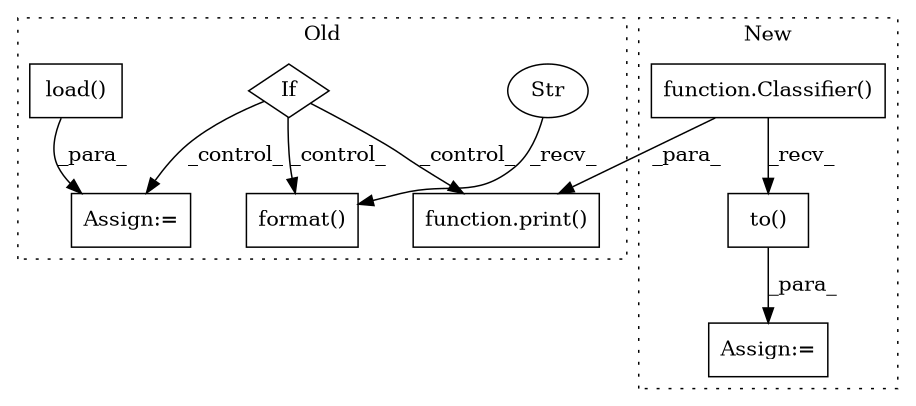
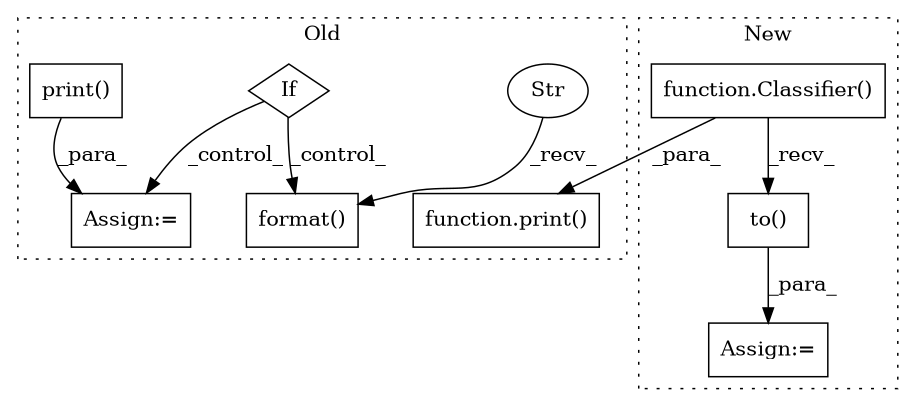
node "load()": label "load()" -> "print()"
edge "If" -> "function.print()": removed, label "_control_"
